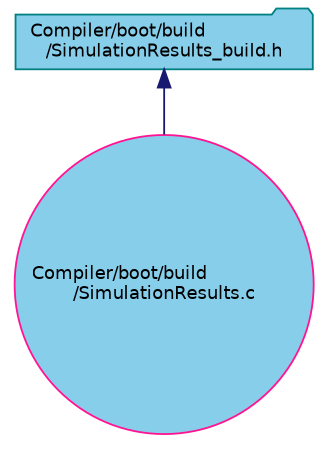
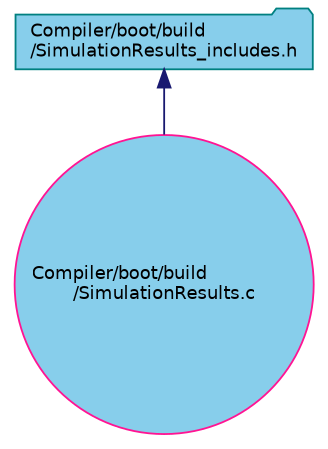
node "Compiler/boot/build /SimulationResults_build.h": label "Compiler/boot/build /SimulationResults_build.h" -> "Compiler/boot/build /SimulationResults_includes.h"
